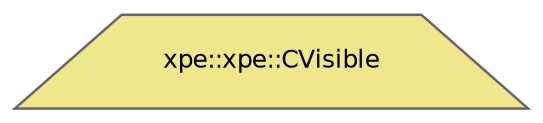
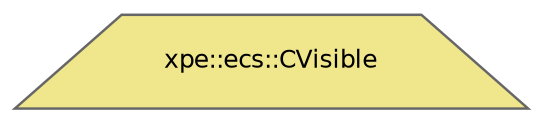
node "xpe::xpe::CVisible": label "xpe::xpe::CVisible" -> "xpe::ecs::CVisible"
